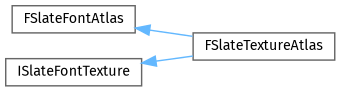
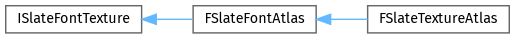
edge "FSlateTextureAtlas" -> "ISlateFontTexture": now "FSlateFontAtlas" -> "ISlateFontTexture"
